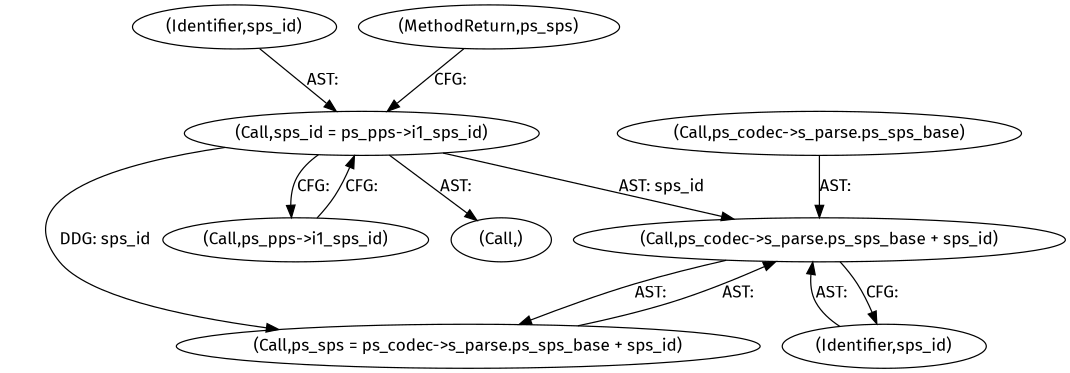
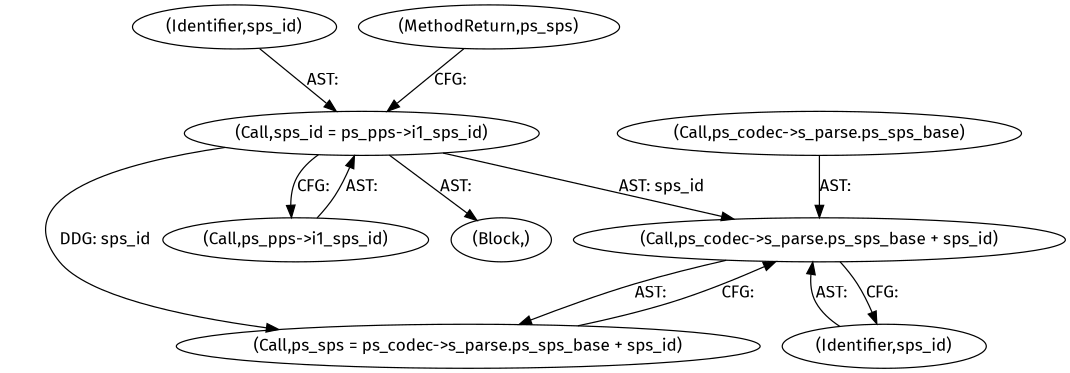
edge "(Call,ps_pps->i1_sps_id)" -> "(Call,sps_id = ps_pps->i1_sps_id)": label "CFG: " -> "AST: "
node "(Call,)": label "(Call,)" -> "(Block,)"
edge "(Call,ps_sps = ps_codec->s_parse.ps_sps_base + sps_id)" -> "(Call,ps_codec->s_parse.ps_sps_base + sps_id)": label "AST: " -> "CFG: "
